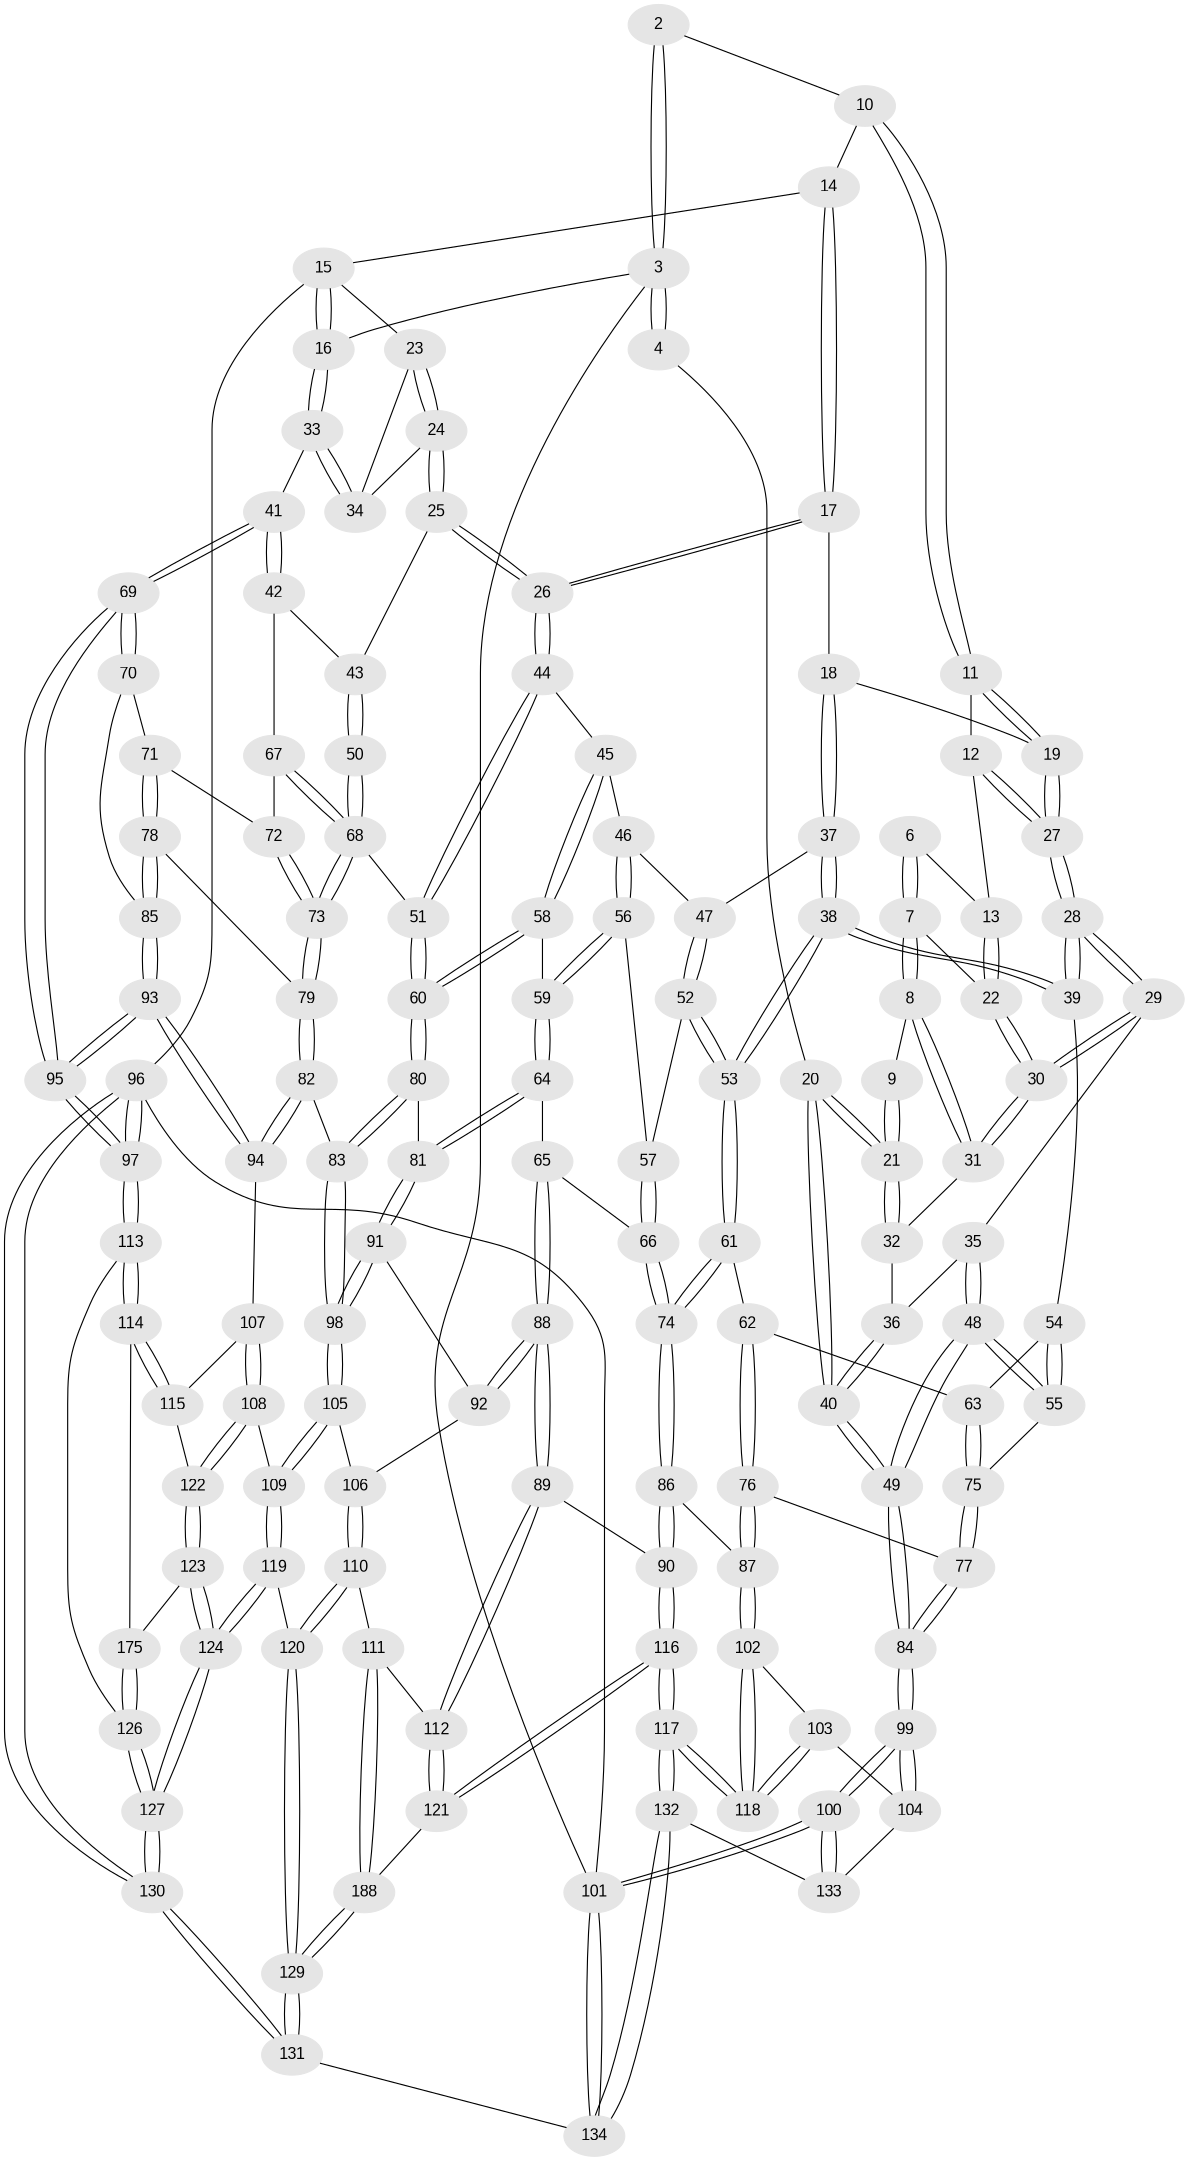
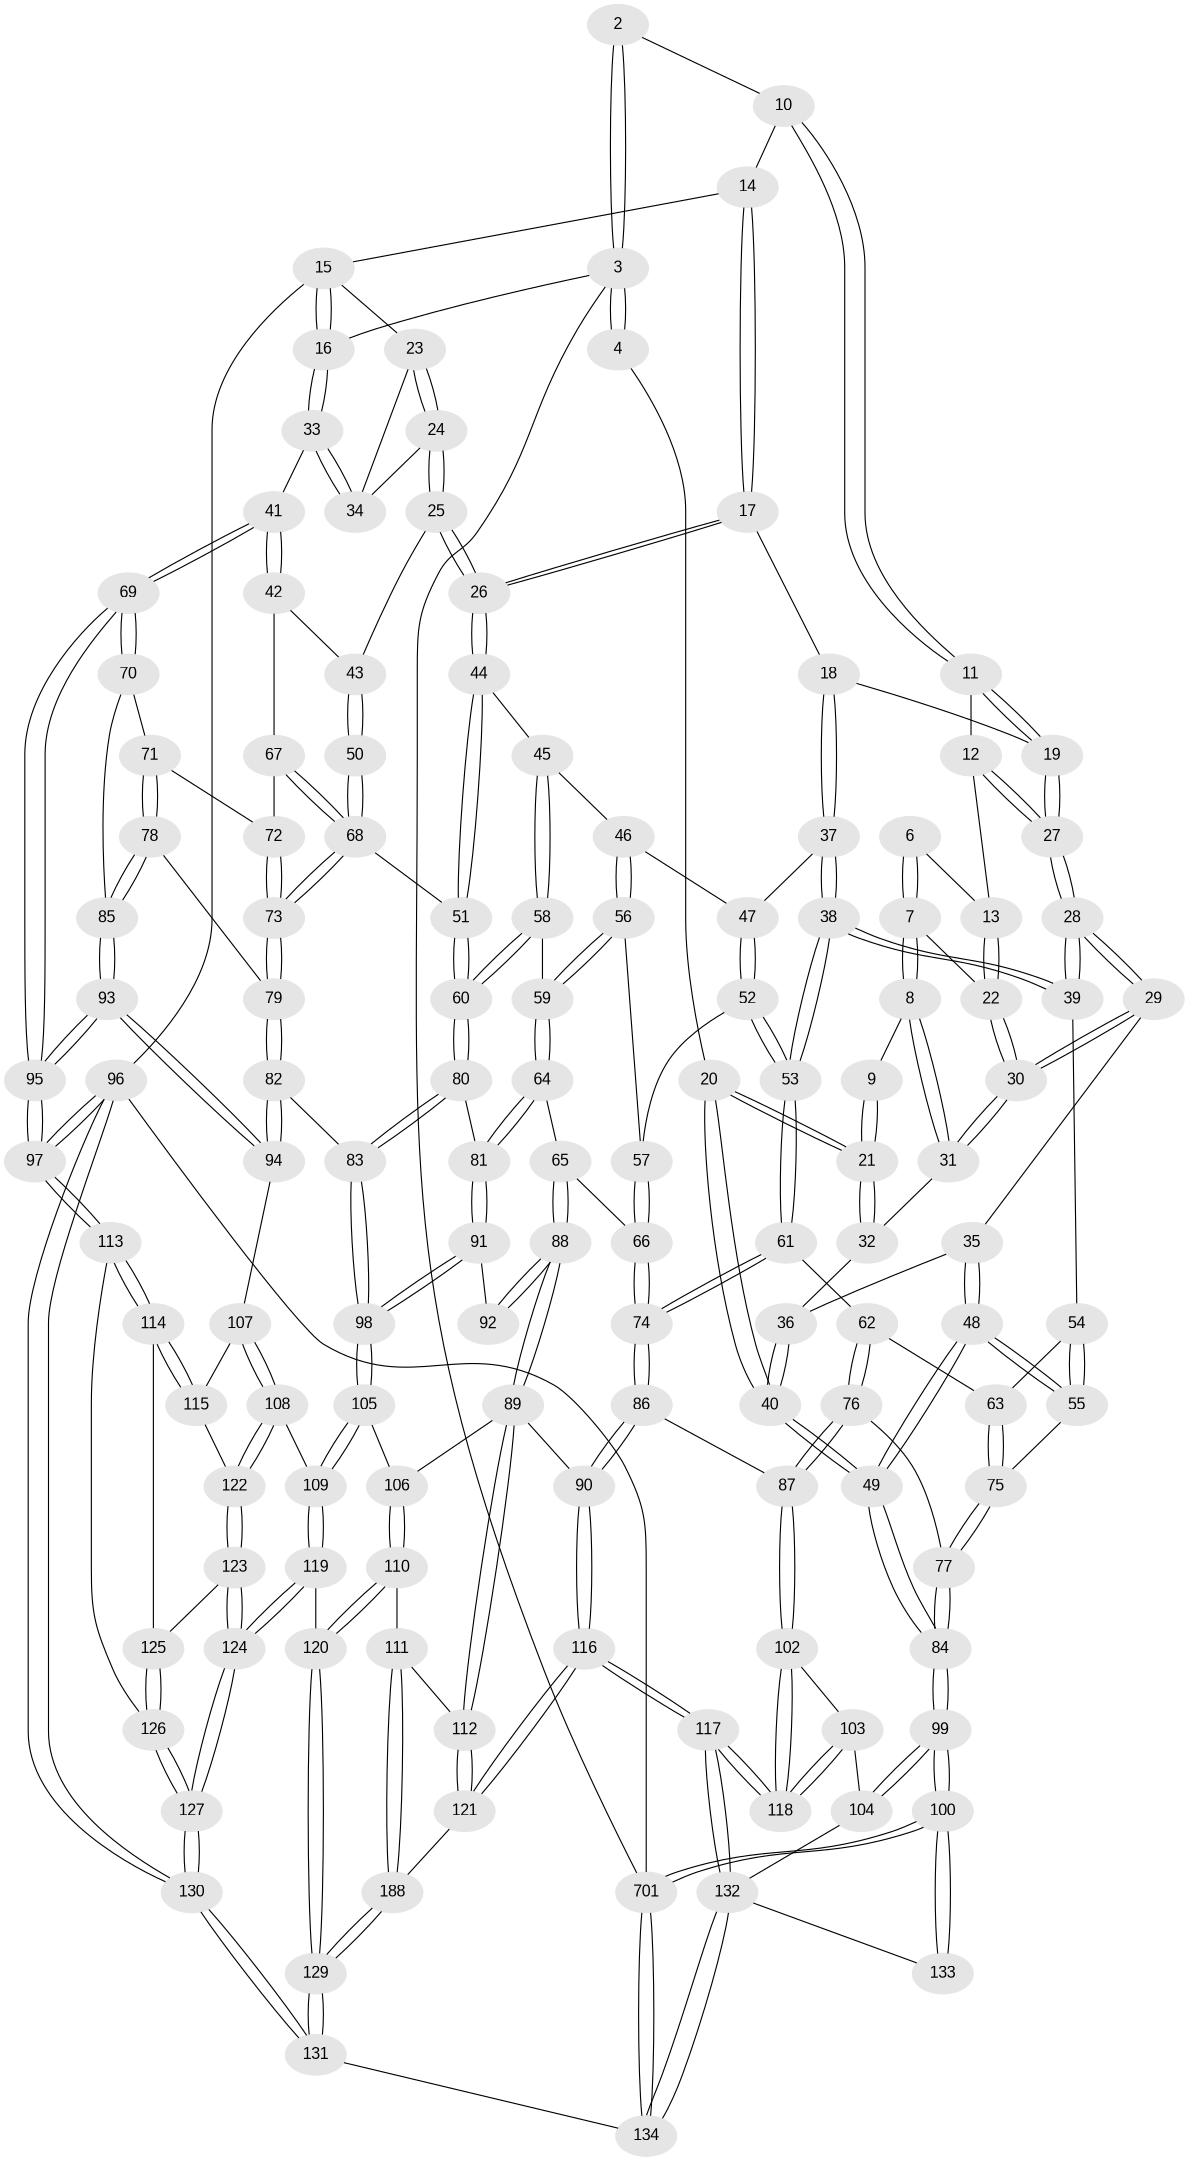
edge "92" -- "106": now "89" -- "106"
node "175": label "175" -> "125"
edge "104" -- "133": now "104" -- "132"
node "101": label "101" -> "701"
